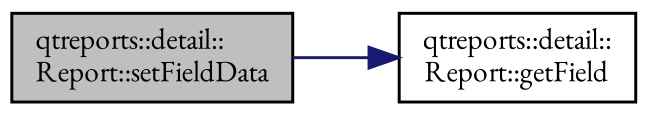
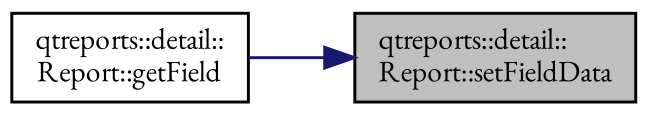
edge "qtreports::detail:: Report::setFieldData" -> "qtreports::detail:: Report::getField": reversed
